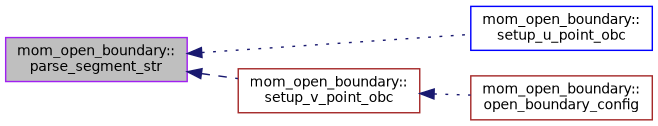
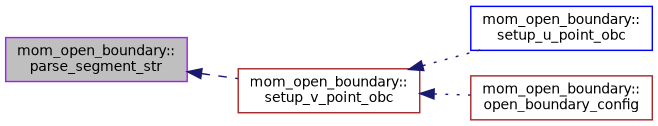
edge "mom_open_boundary:: setup_u_point_obc" -> "mom_open_boundary:: parse_segment_str": now "mom_open_boundary:: setup_u_point_obc" -> "mom_open_boundary:: setup_v_point_obc"
